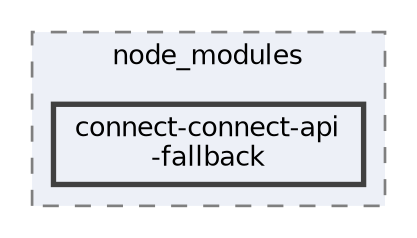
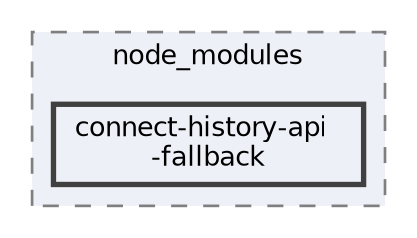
node "connect-connect-api -fallback": label "connect-connect-api -fallback" -> "connect-history-api -fallback"
